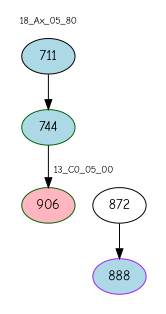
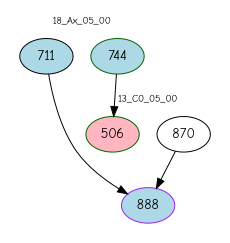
cluster "18_Ax_05_80": label "18_Ax_05_80" -> "18_Ax_05_00"
edge "711" -> "744": now "711" -> "888"
node "906": label "906" -> "506"
node "872": label "872" -> "870"
